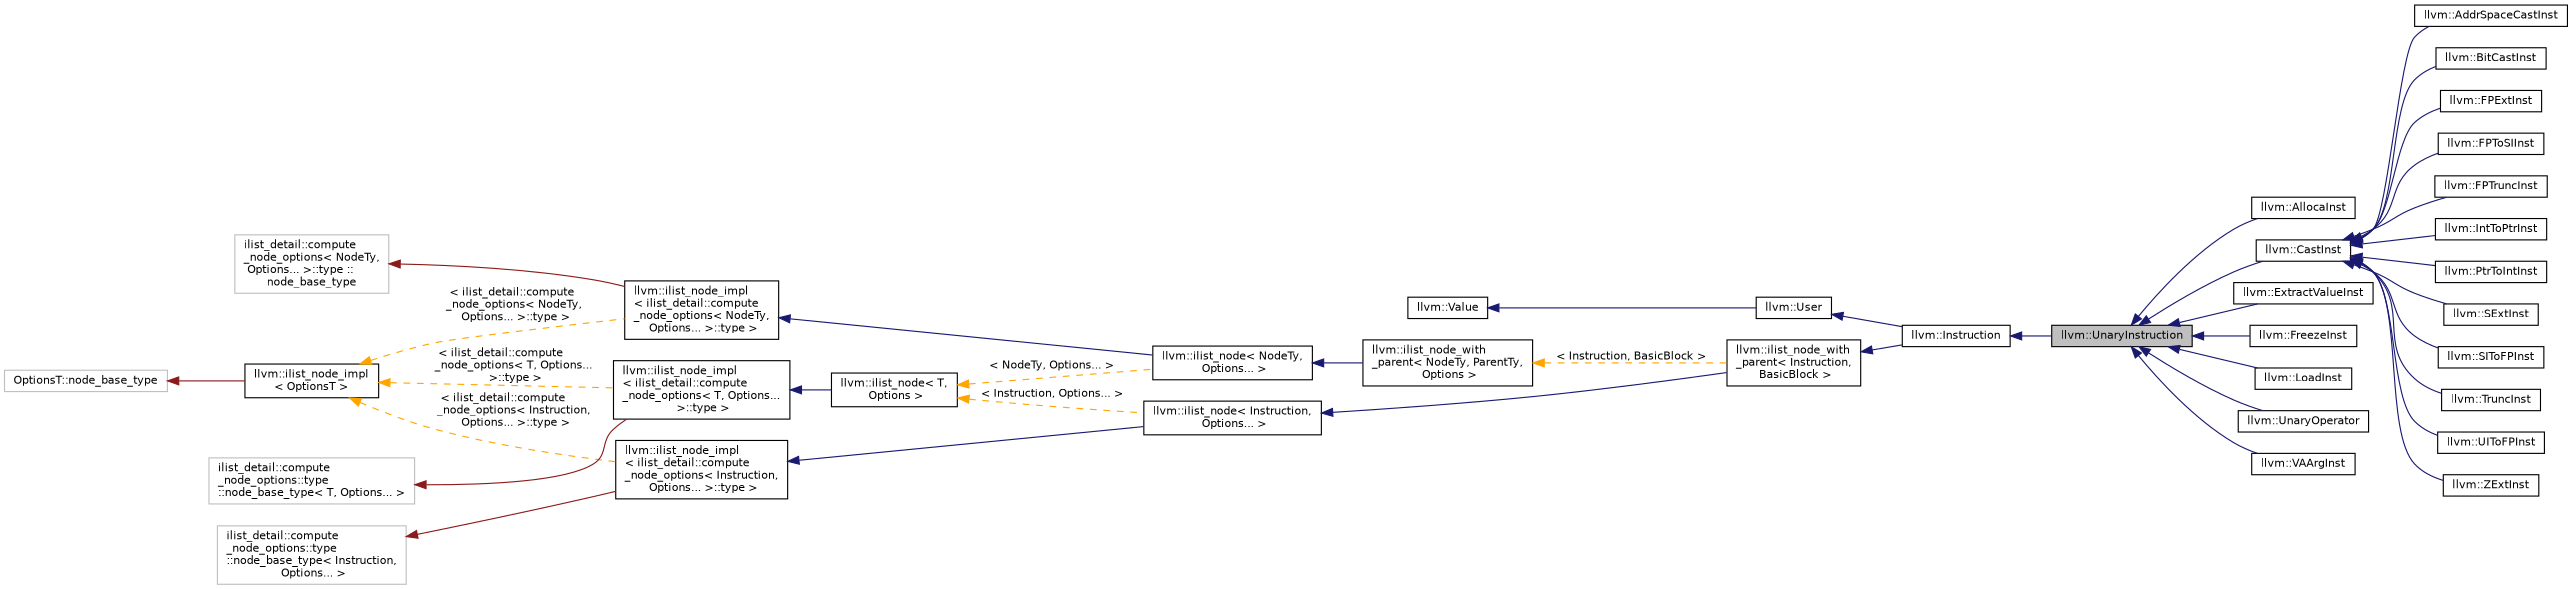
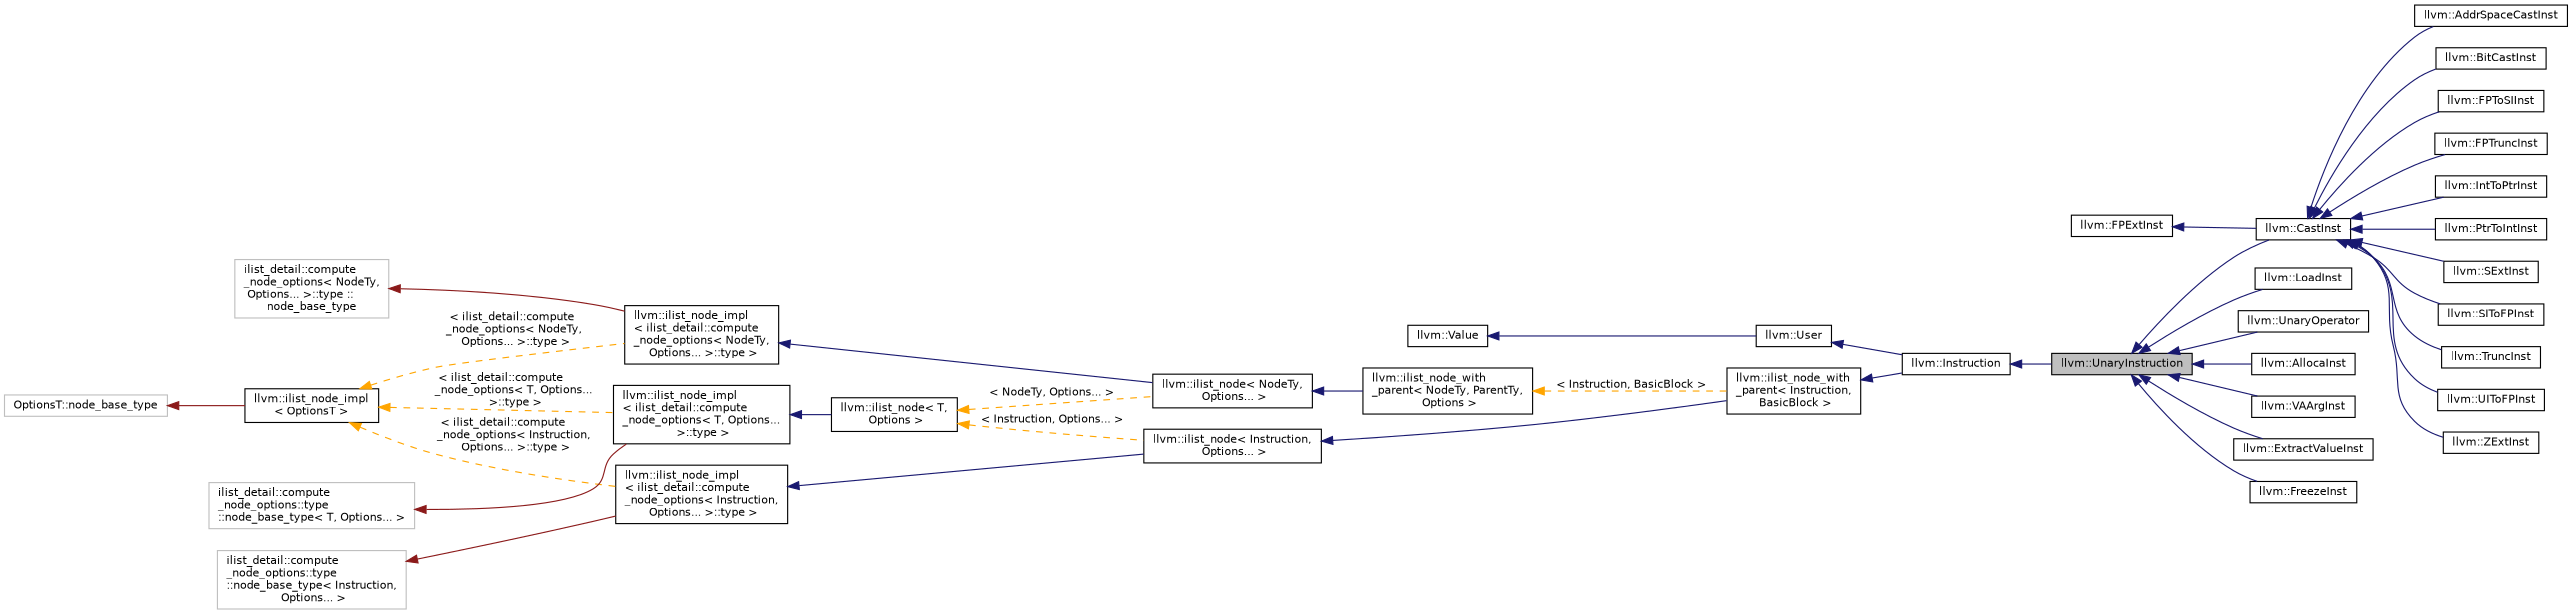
edge "llvm::FPExtInst" -> "llvm::CastInst": reversed
